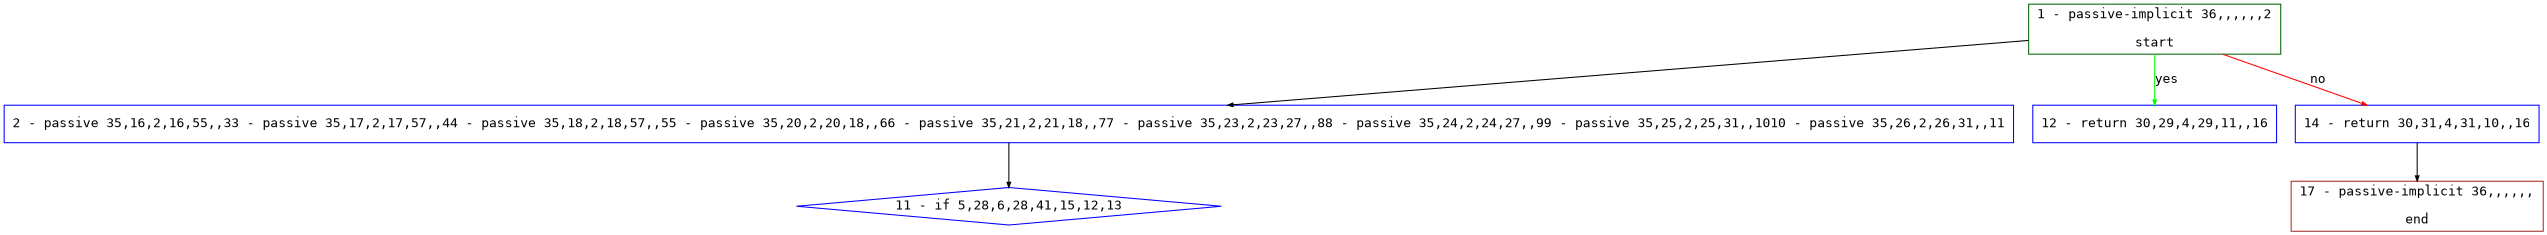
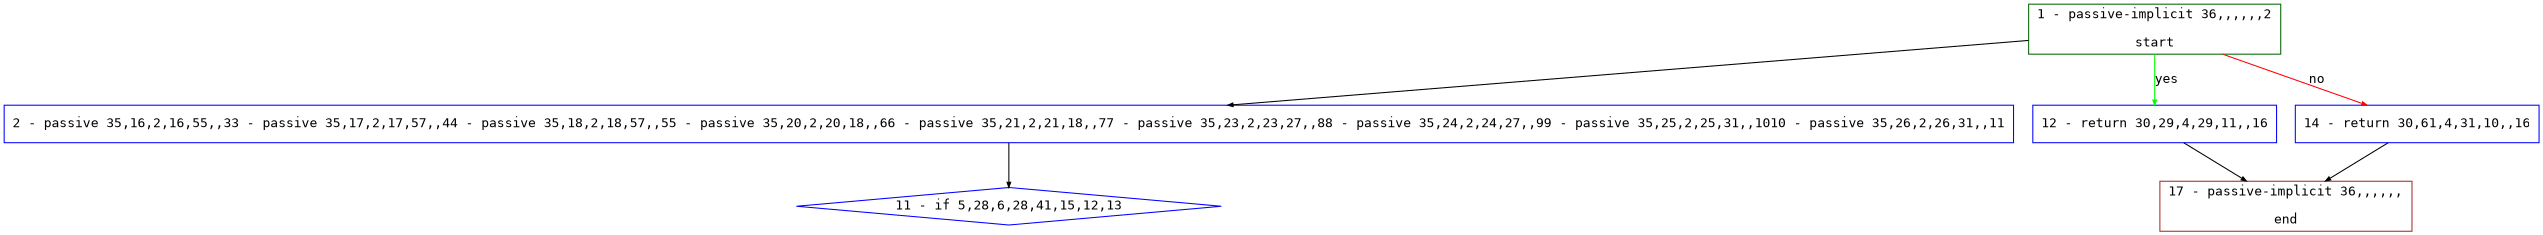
node "14 - return 30,31,4,31,10,,16": label "14 - return 30,31,4,31,10,,16" -> "14 - return 30,61,4,31,10,,16"
edge "12 - return 30,29,4,29,11,,16" -> "17 - passive-implicit 36,,,,,, end": added
